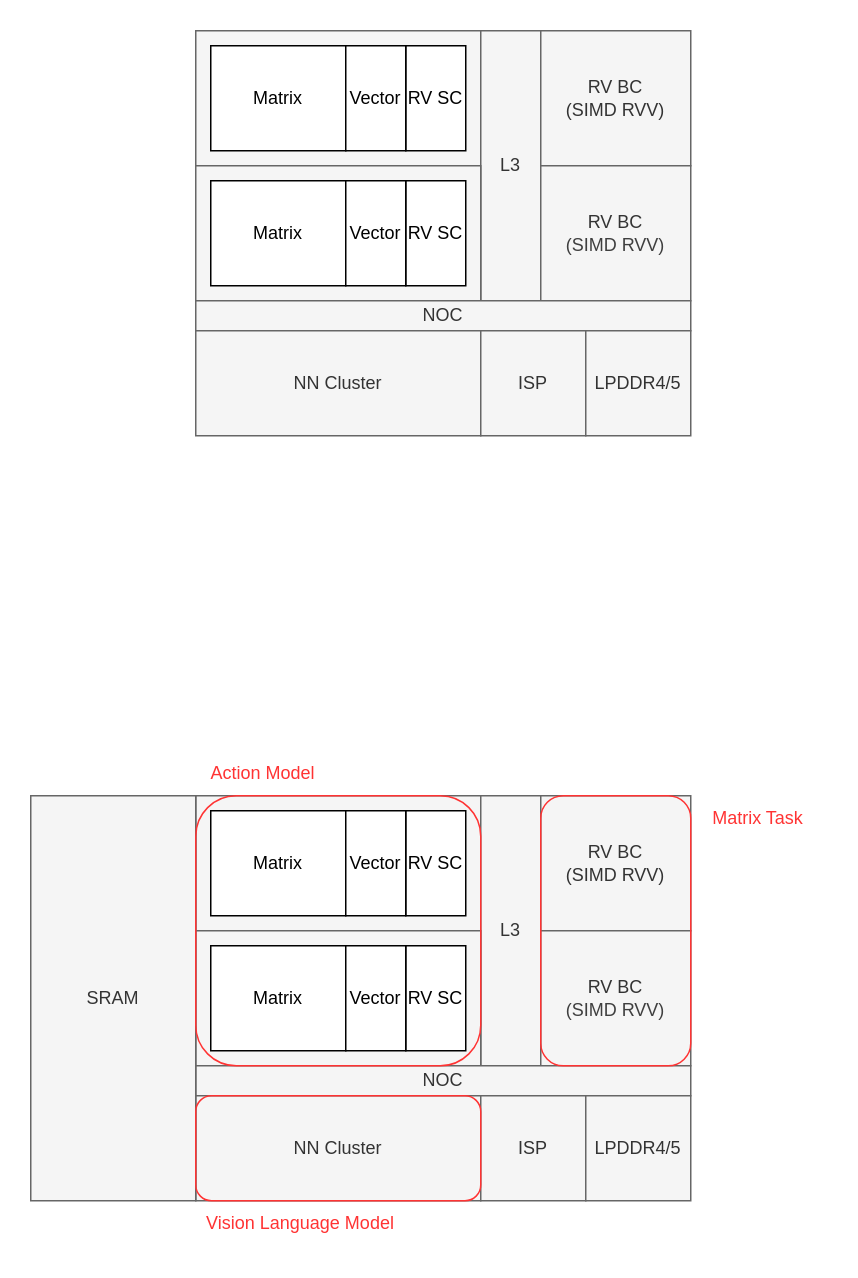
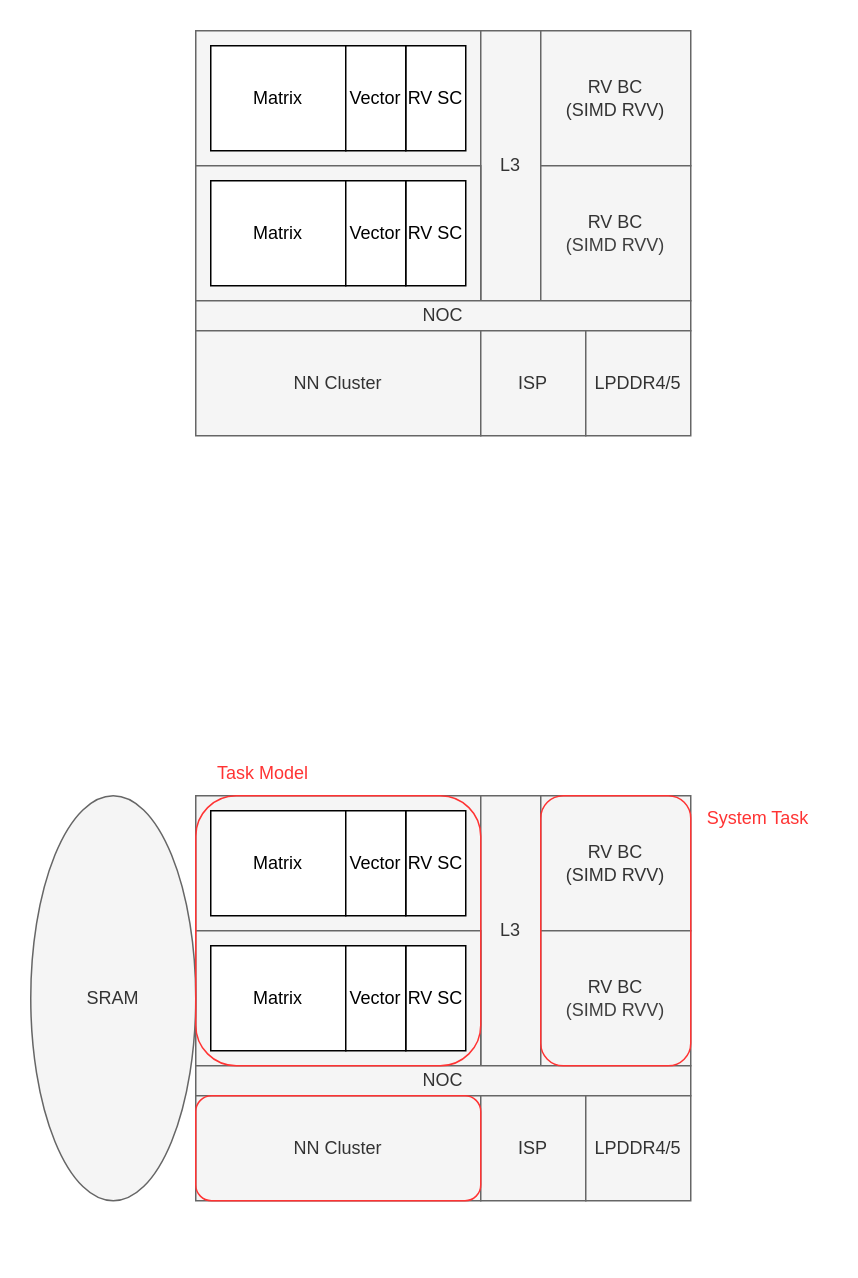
node "Action Model": label "Action Model" -> "Task Model"
node "Matrix Task": label "Matrix Task" -> "System Task"
node "SRAM": shape rectangle -> ellipse
node "Vision Language Model": removed
